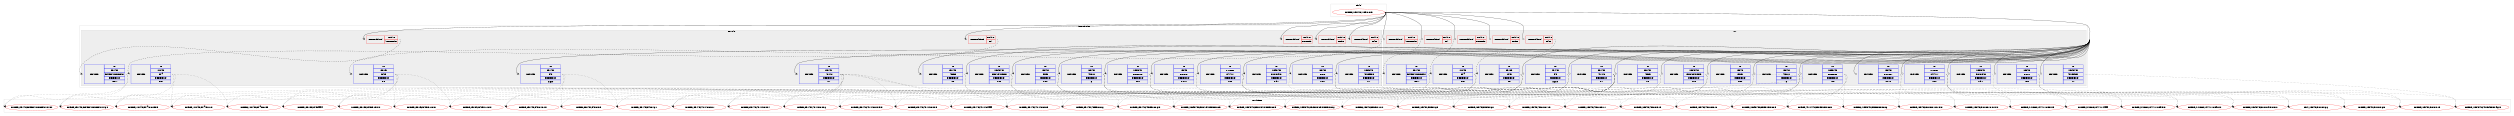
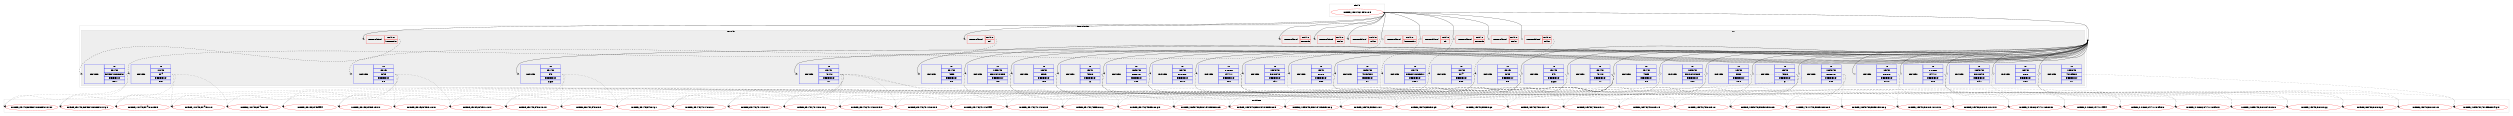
node "portage://media-libs/tracker-plugins-base-1.20.6": label "portage://media-libs/tracker-plugins-base-1.20.6" -> "portage://media-libs/gst-plugins-base-1.20.6"
node "pack://net-libs/gupnp-1.6.6": label "pack://net-libs/gupnp-1.6.6" -> "portage://net-libs/gupnp-1.6.6"
